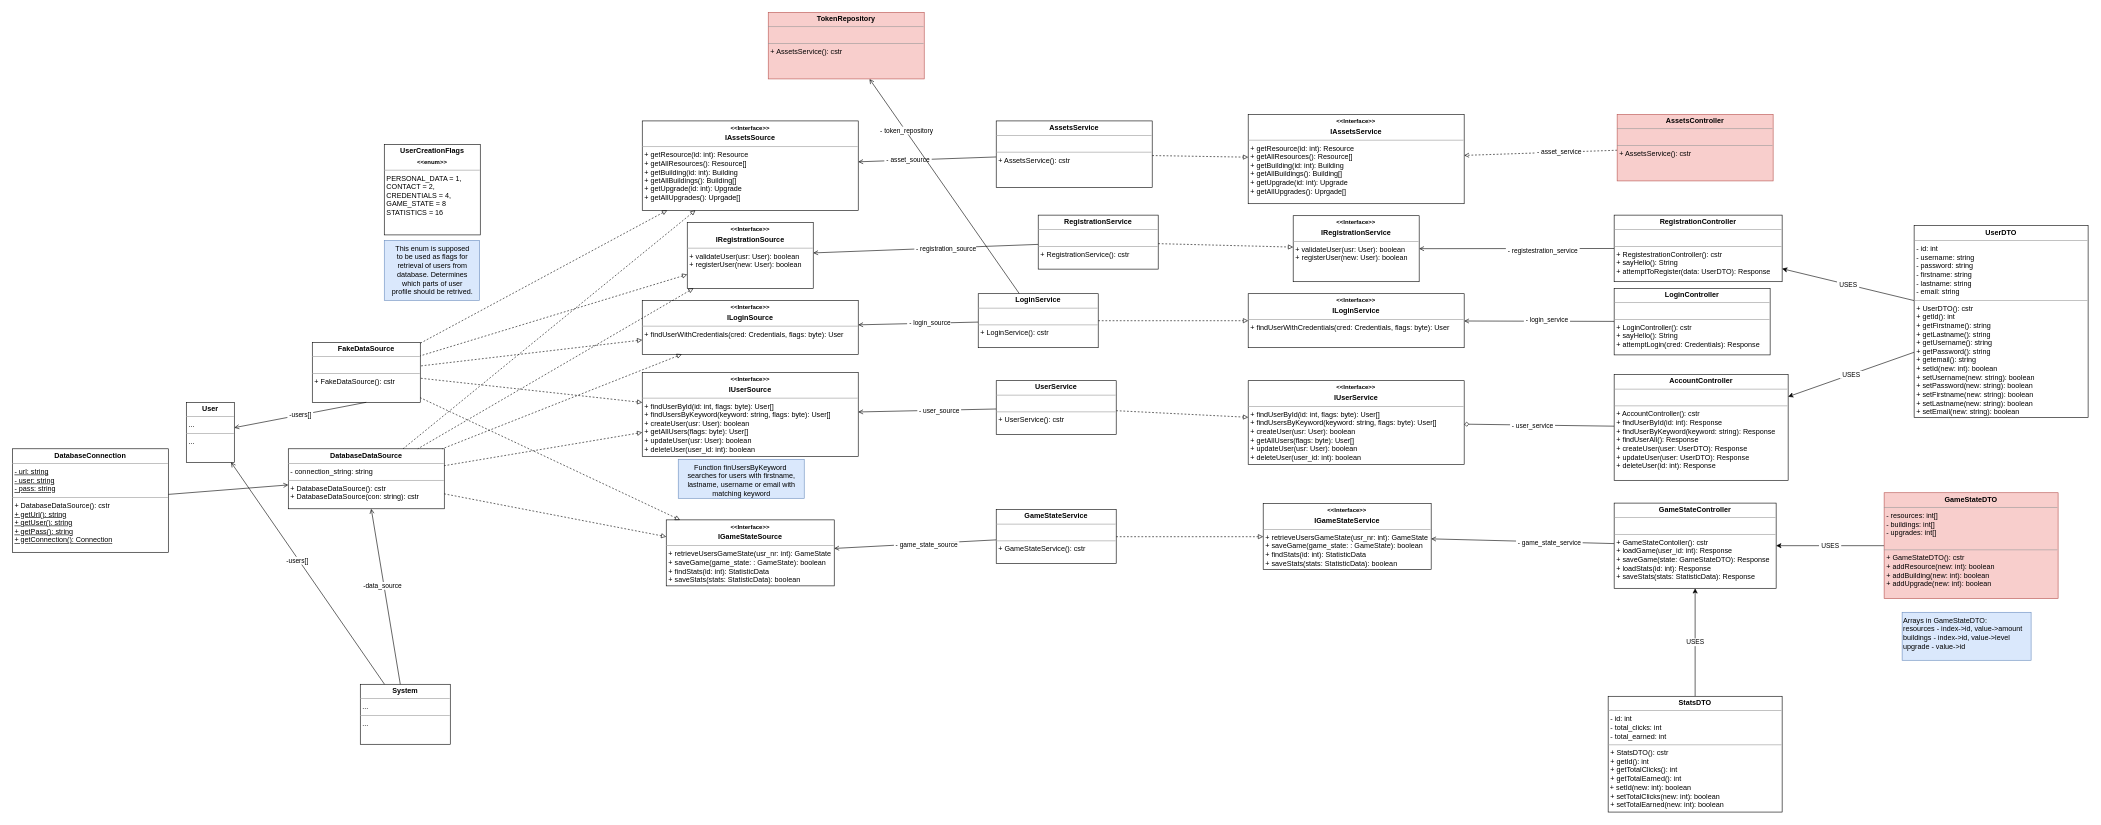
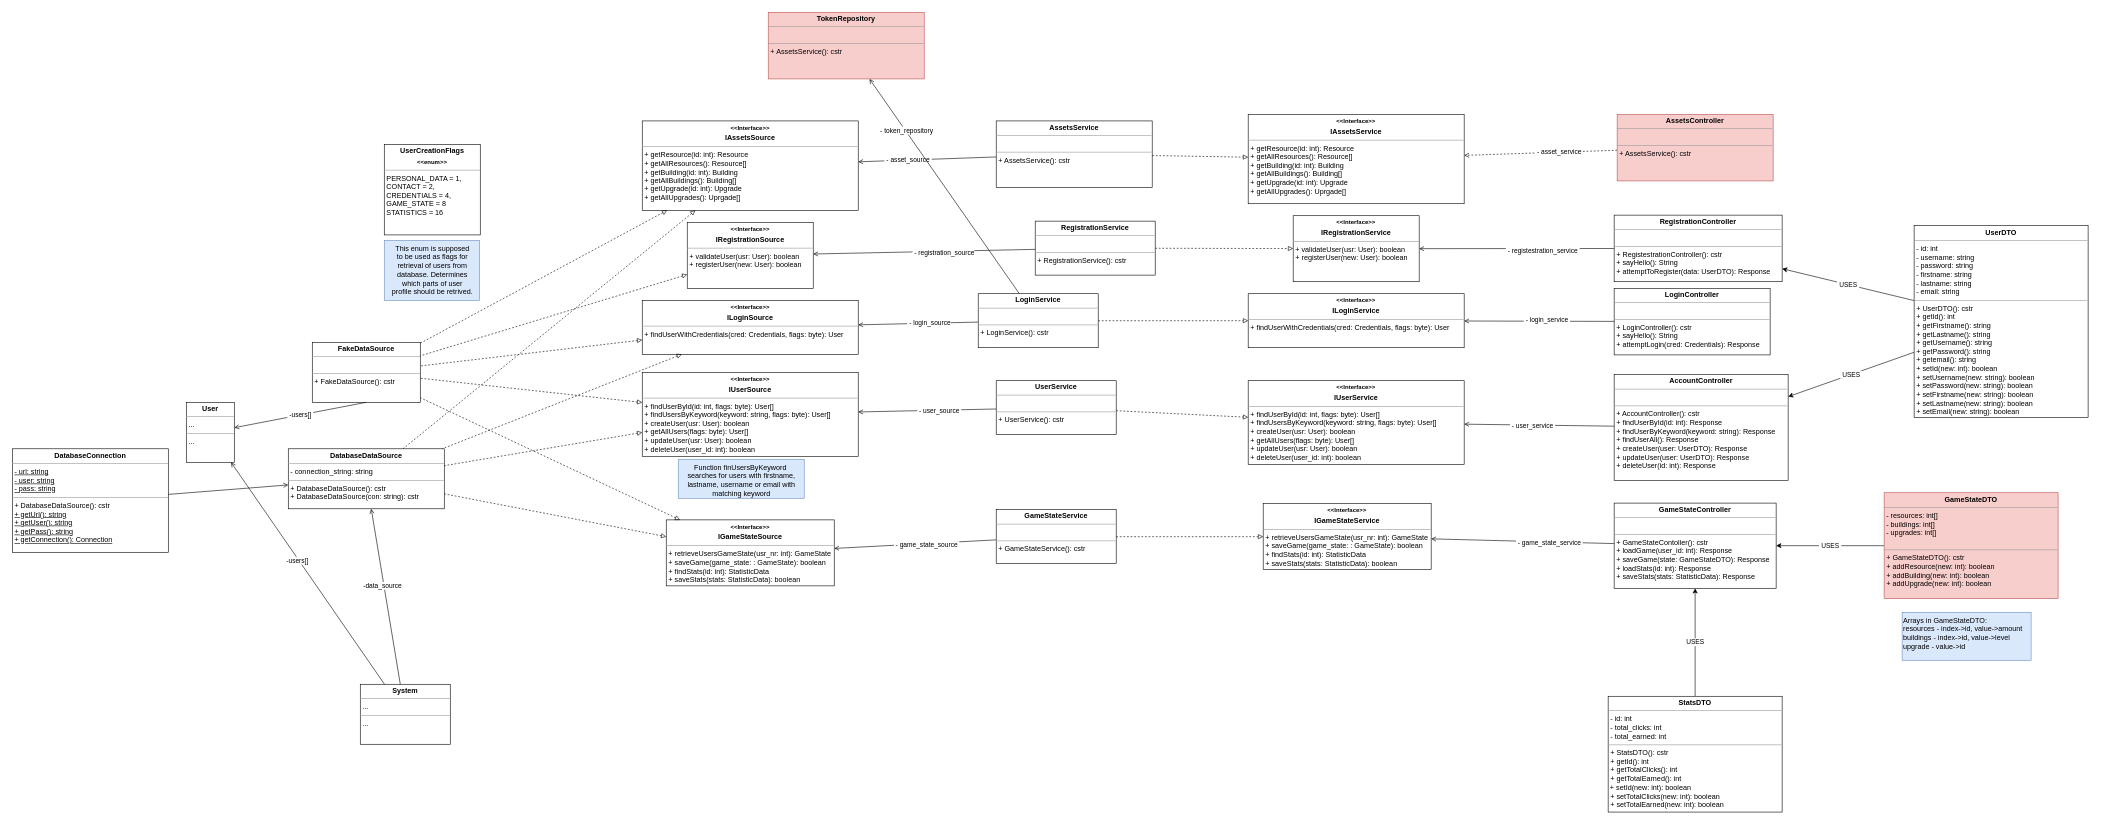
node "RegistrationService + RegistrationService(): cstr": moved (1098, 242) -> (1095, 248)
edge "DatabaseDataSource - connection_string: string + DatabaseDataSource(): cstr + DatabaseDataSource(con: string): cstr" -> "<<Interface>> IRegistrationSource + validateUser(usr: User): boolean + registerUser(new: User): boolean": removed
edge "AccountController + AccountController(): cstr + findUserById(id: int): Response + findUserByKeyword(keyword: string): Response + findUserAll(): Response + createUser(user: UserDTO): Response + updateUser(user: UserDTO): Response + deleteUser(id: int): Response" -> "<<Interface>> IUserService + findUserById(id: int, flags: byte): User[] + findUsersByKeyword(keyword: string, flags: byte): User[] + createUser(usr: User): boolean + getAllUsers(flags: byte): User[] + updateUser(usr: User): boolean + deleteUser(user_id: int): boolean": arrowhead diamond -> open
